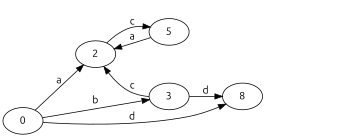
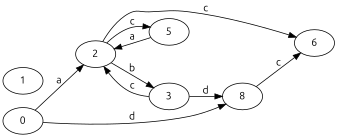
node "6": added
node "1": added
edge "0" -> "3": now "2" -> "3"
